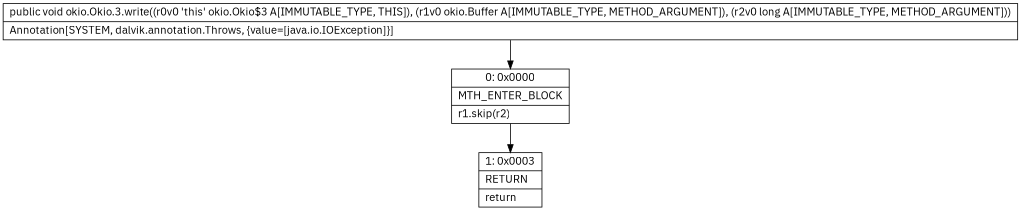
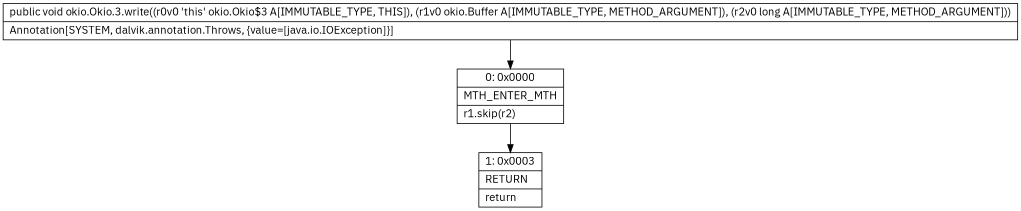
node "0: 0x0000": text "MTH_ENTER_BLOCK" -> "MTH_ENTER_MTH"
